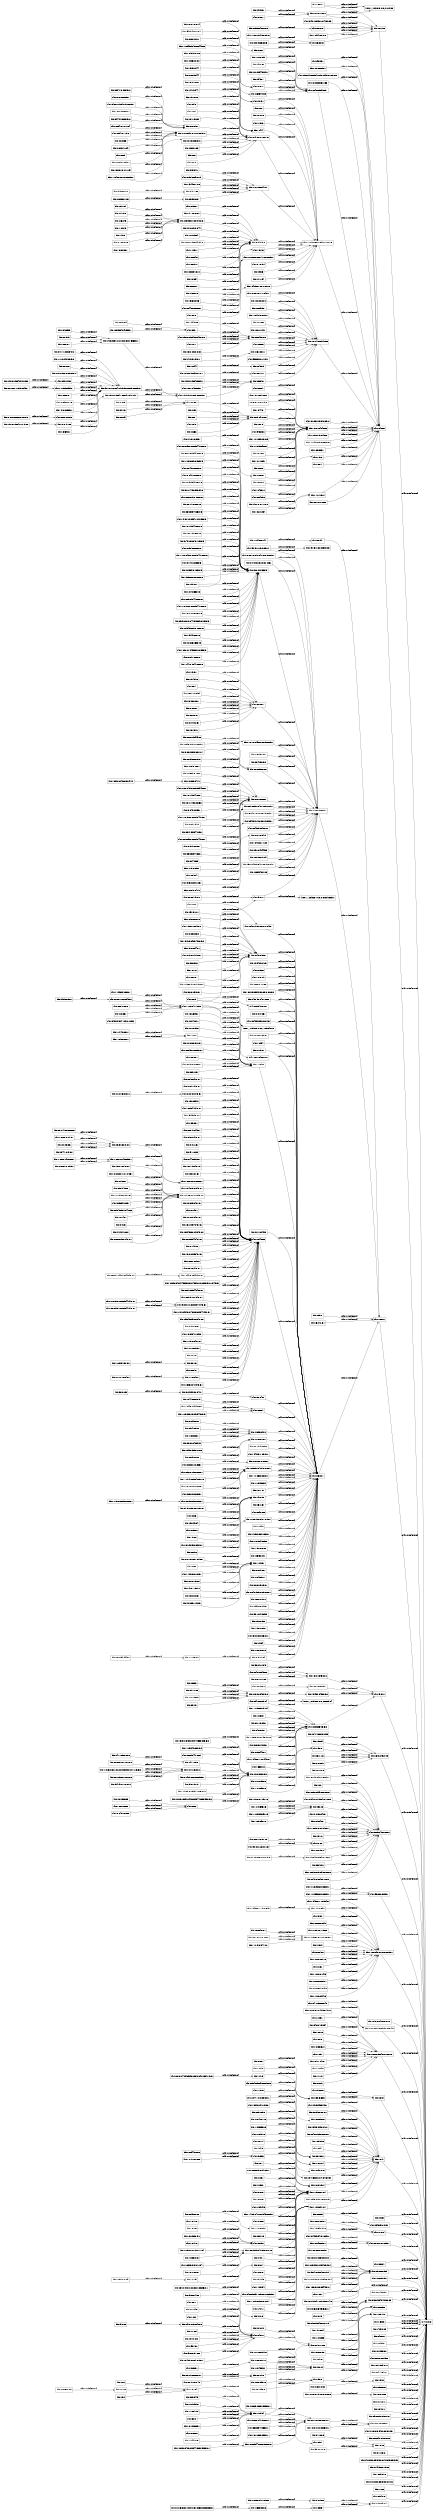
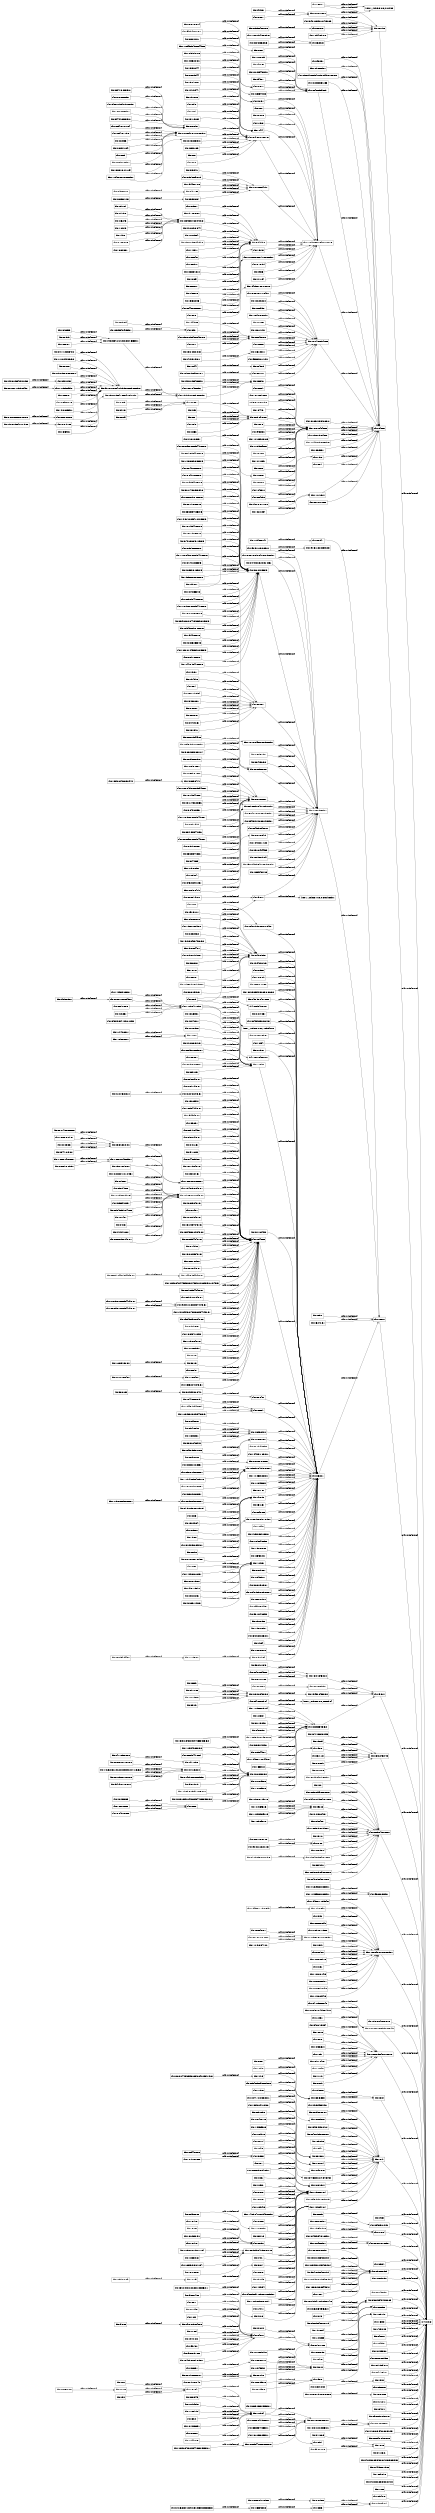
edge "dbo:PeriodOfArtisticStyle" -> "owl:Thing": now "dbo:Species" -> "owl:Thing"
